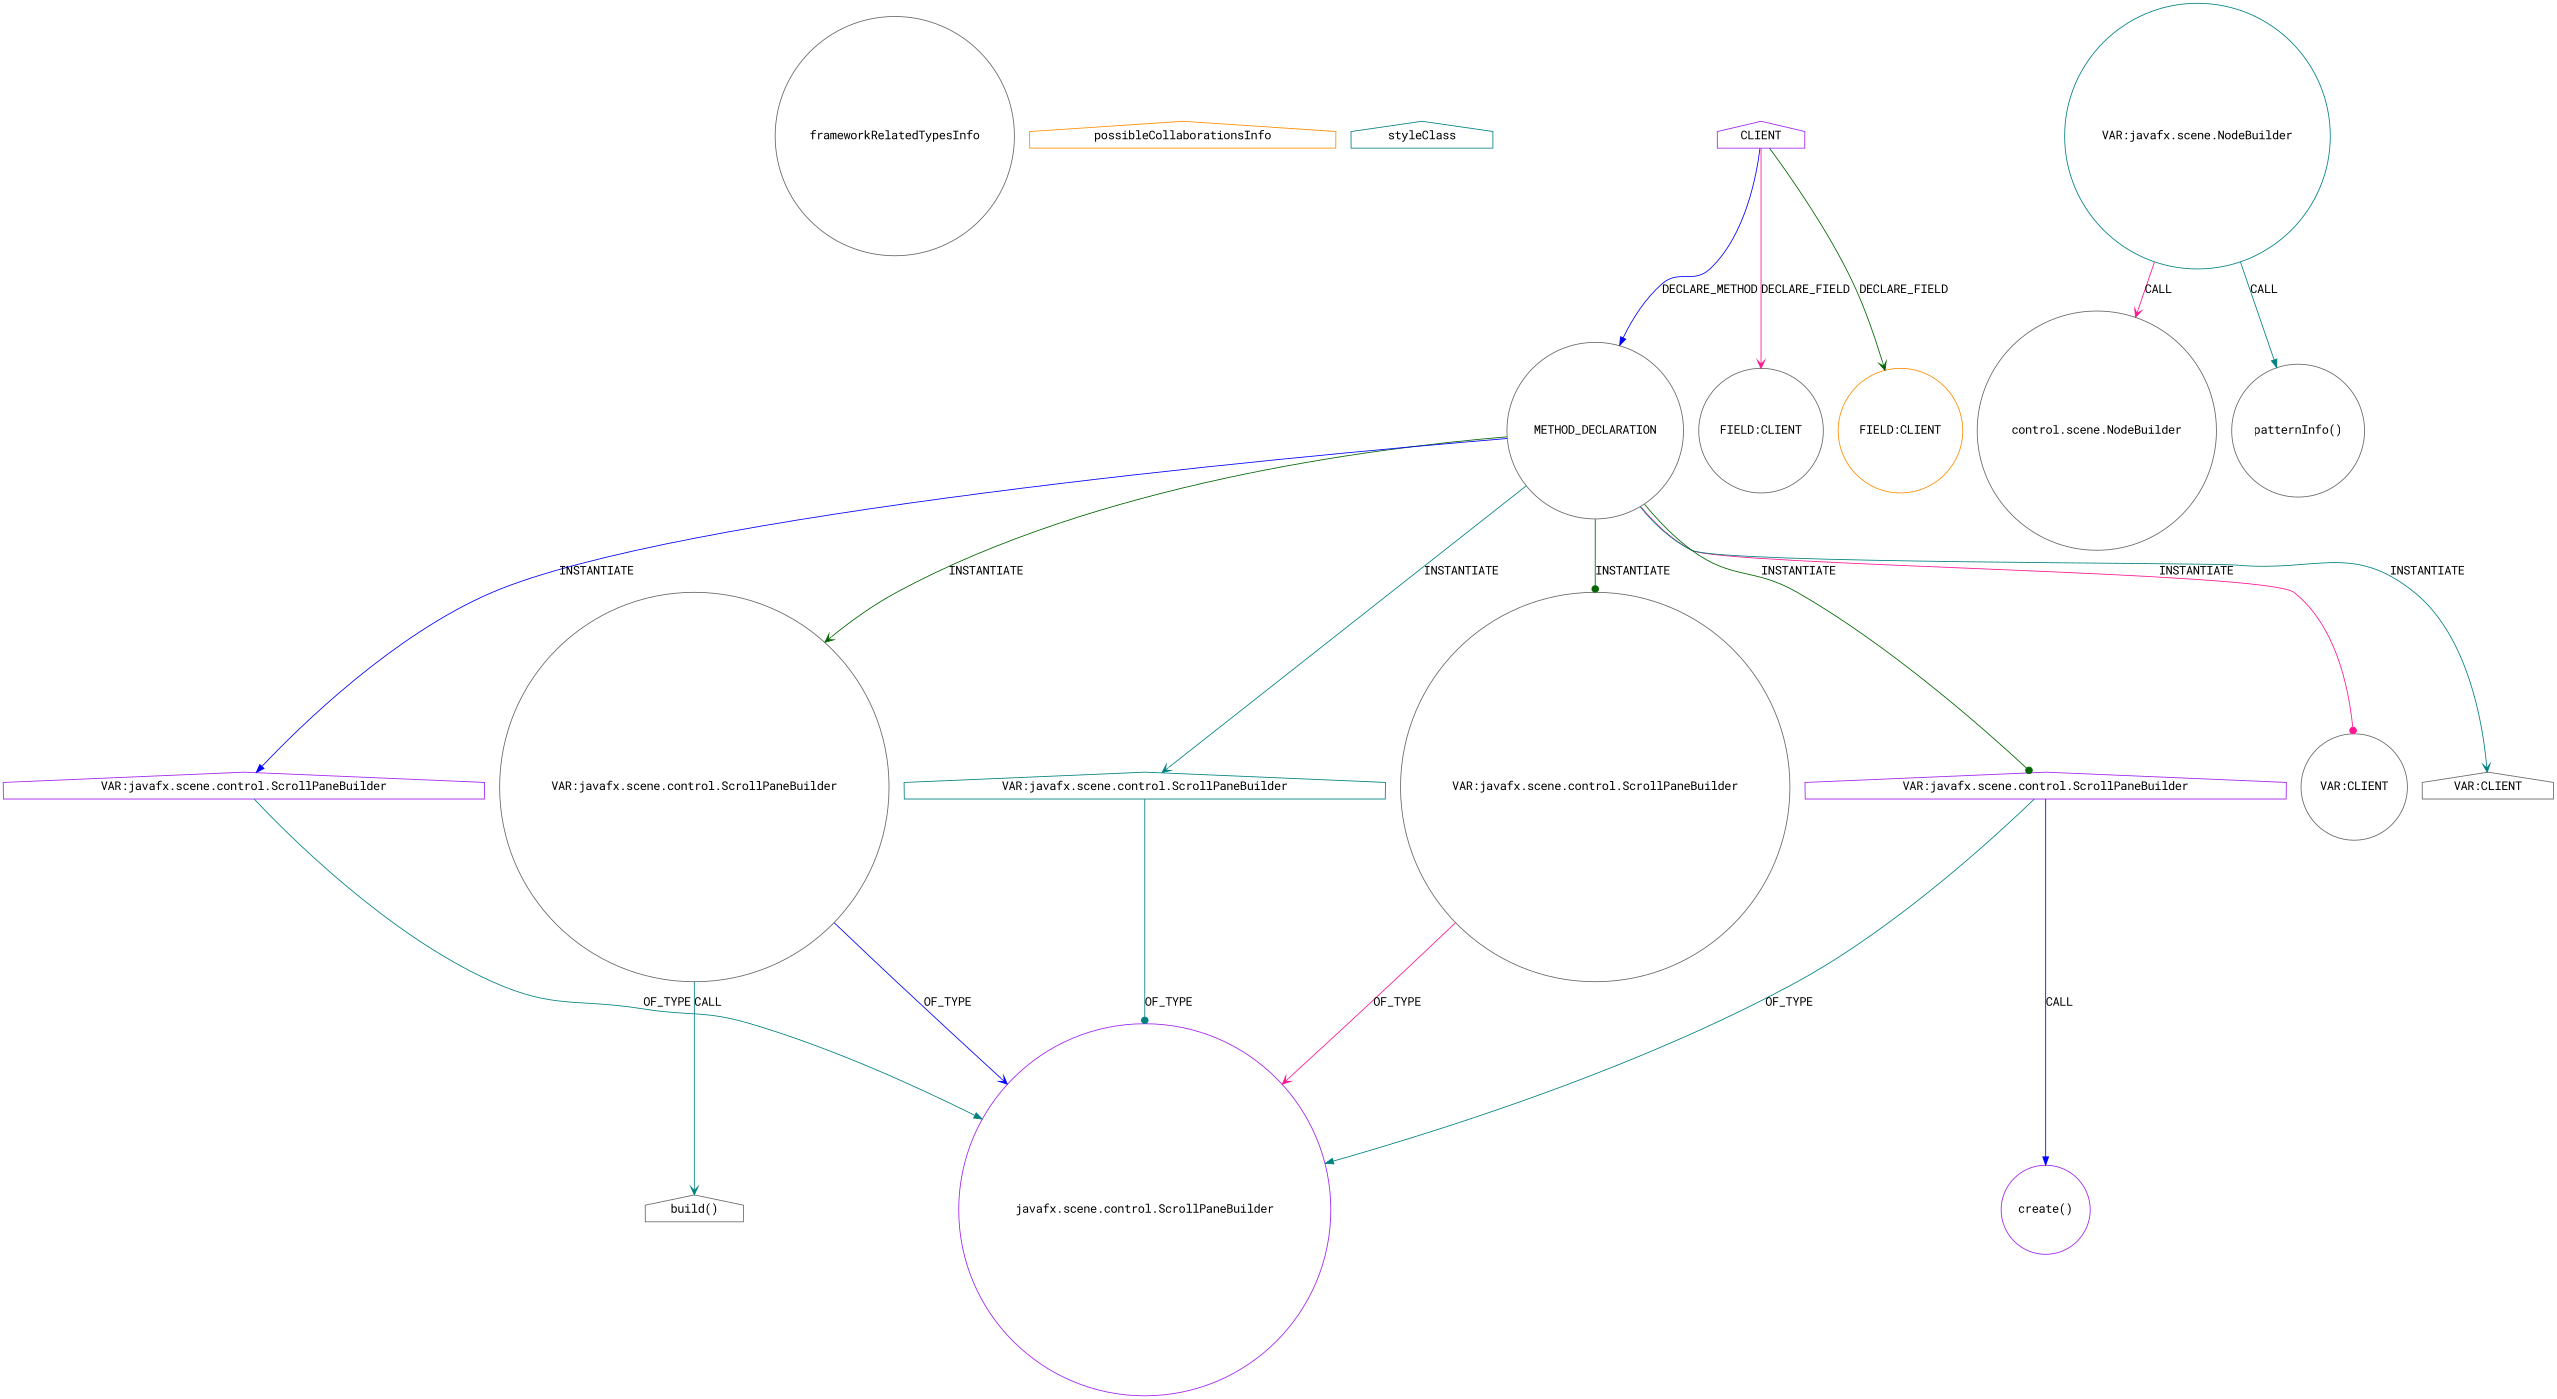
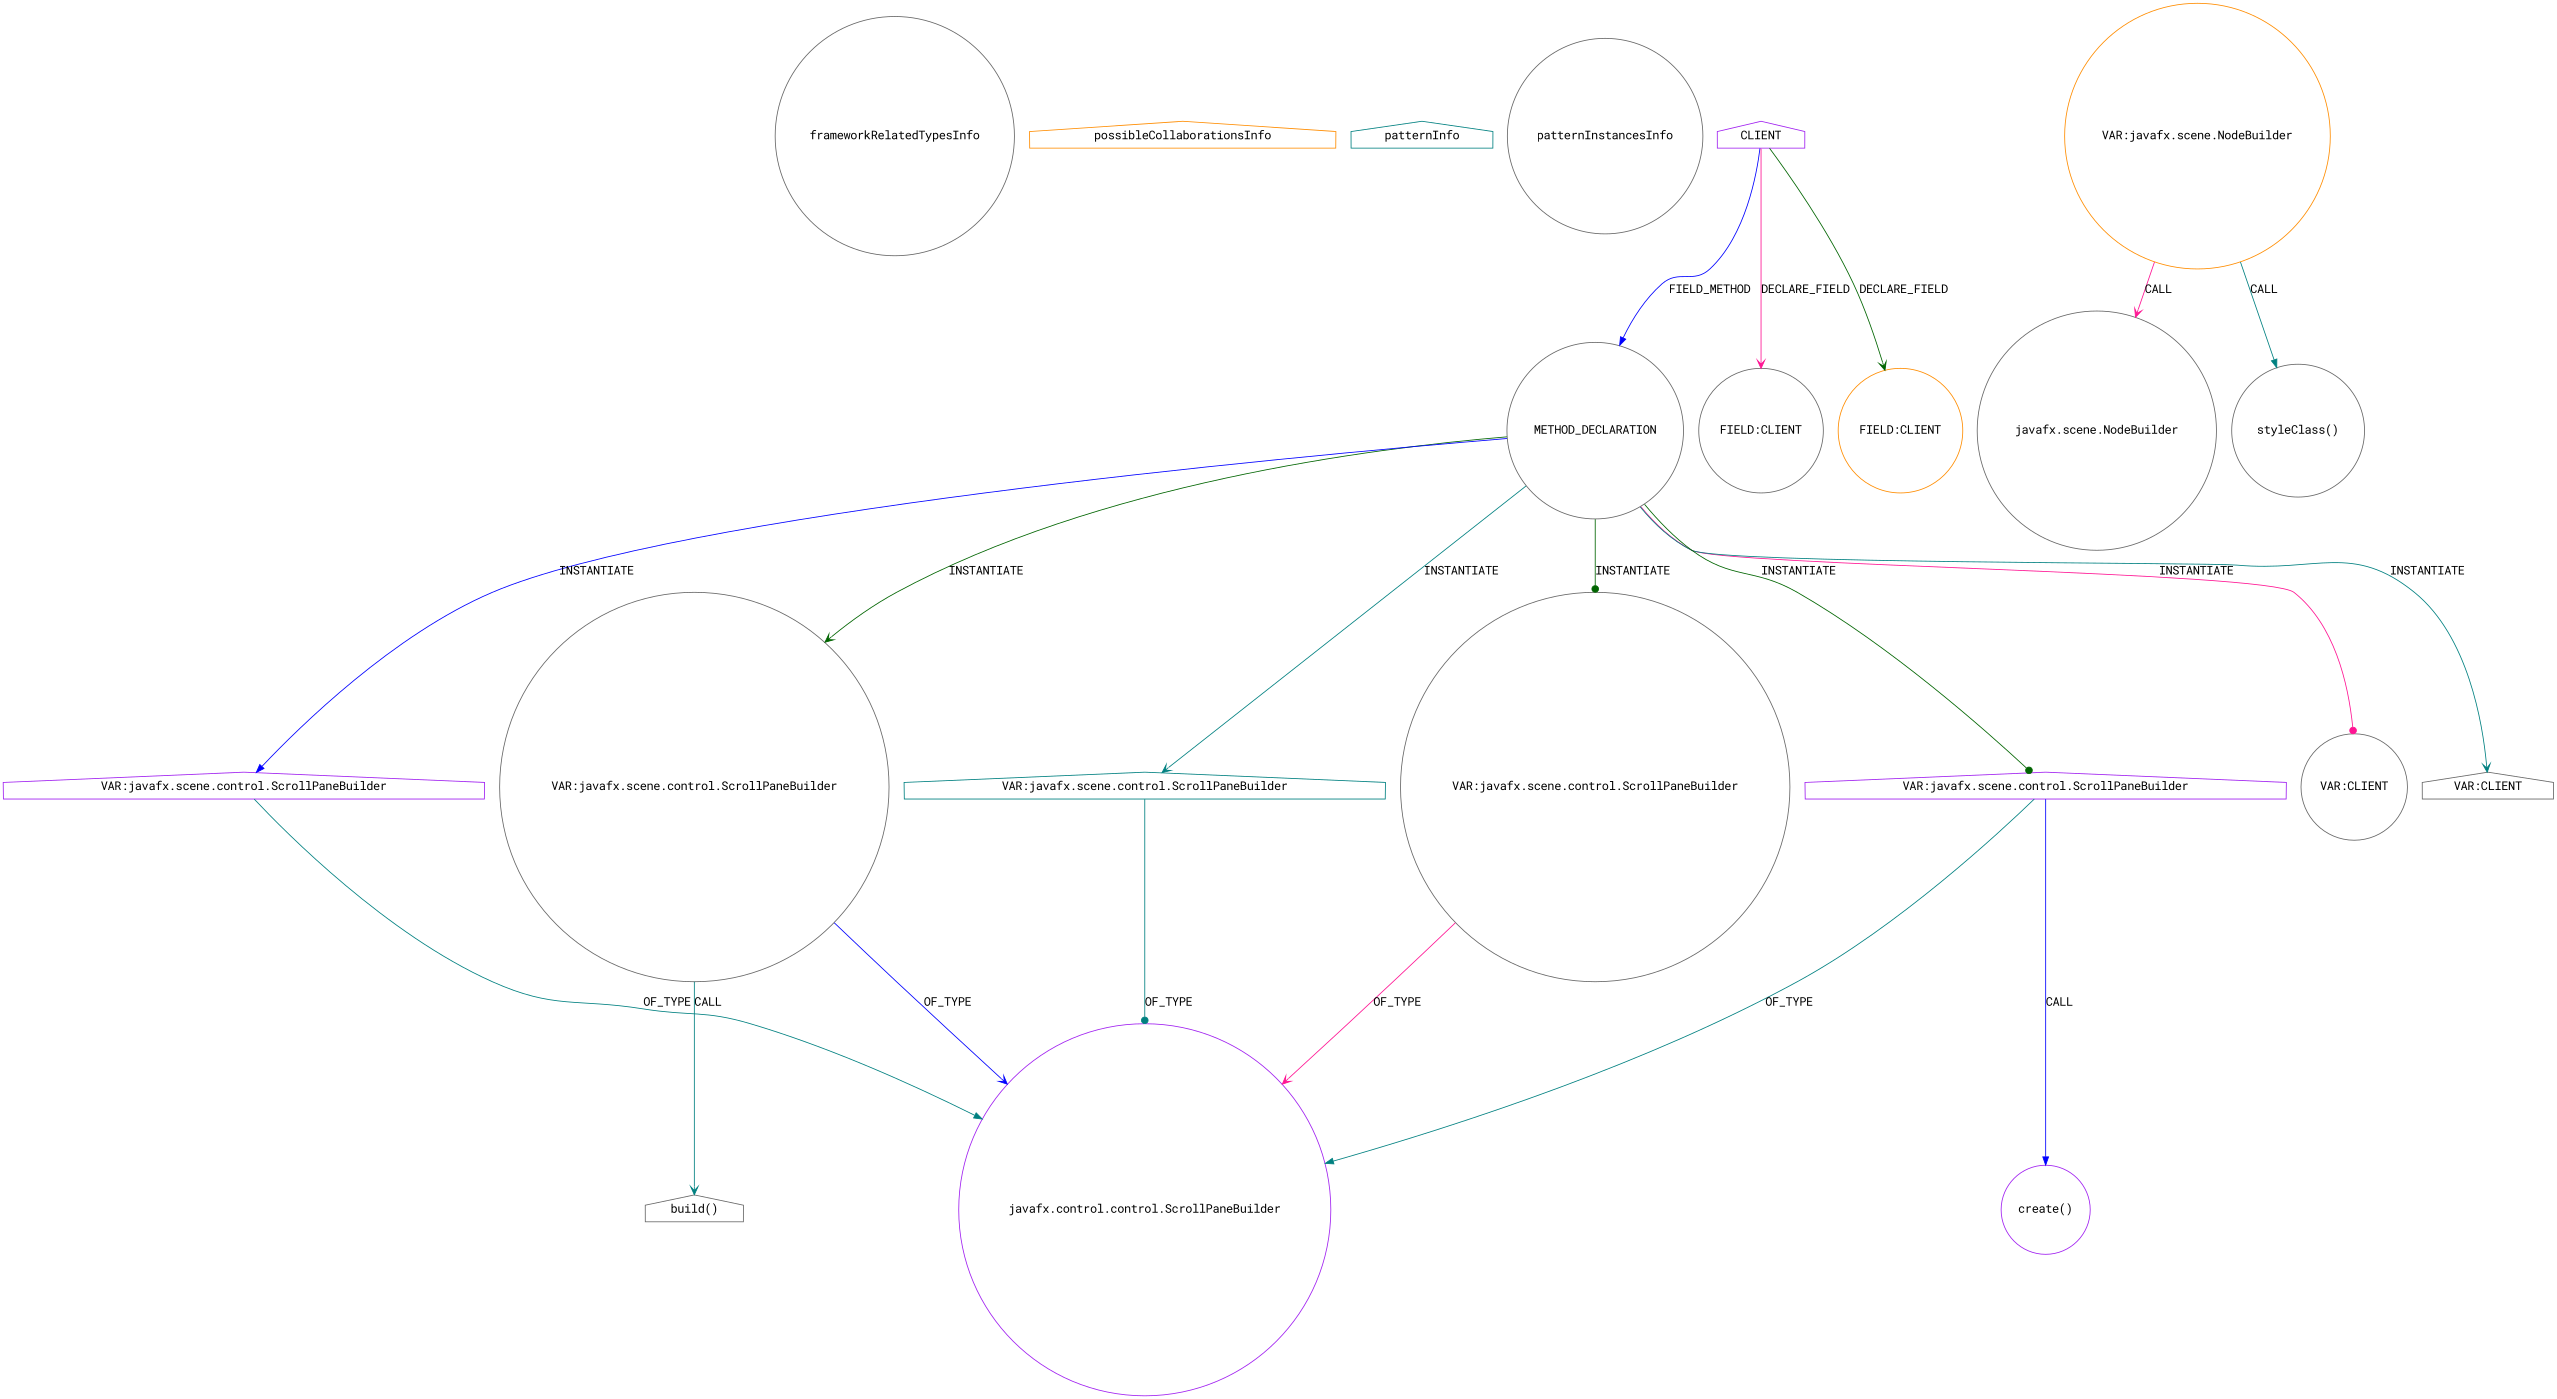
node "styleClass": label "styleClass" -> "patternInfo"
node "patternInstancesInfo": added
node "VAR:javafx.scene.NodeBuilder": color teal -> darkorange
edge "CLIENT" -> "METHOD_DECLARATION": label "DECLARE_METHOD" -> "FIELD_METHOD"
node "control.scene.NodeBuilder": label "control.scene.NodeBuilder" -> "javafx.scene.NodeBuilder"
node "patternInfo()": label "patternInfo()" -> "styleClass()"
node "javafx.scene.control.ScrollPaneBuilder": label "javafx.scene.control.ScrollPaneBuilder" -> "javafx.control.control.ScrollPaneBuilder"
